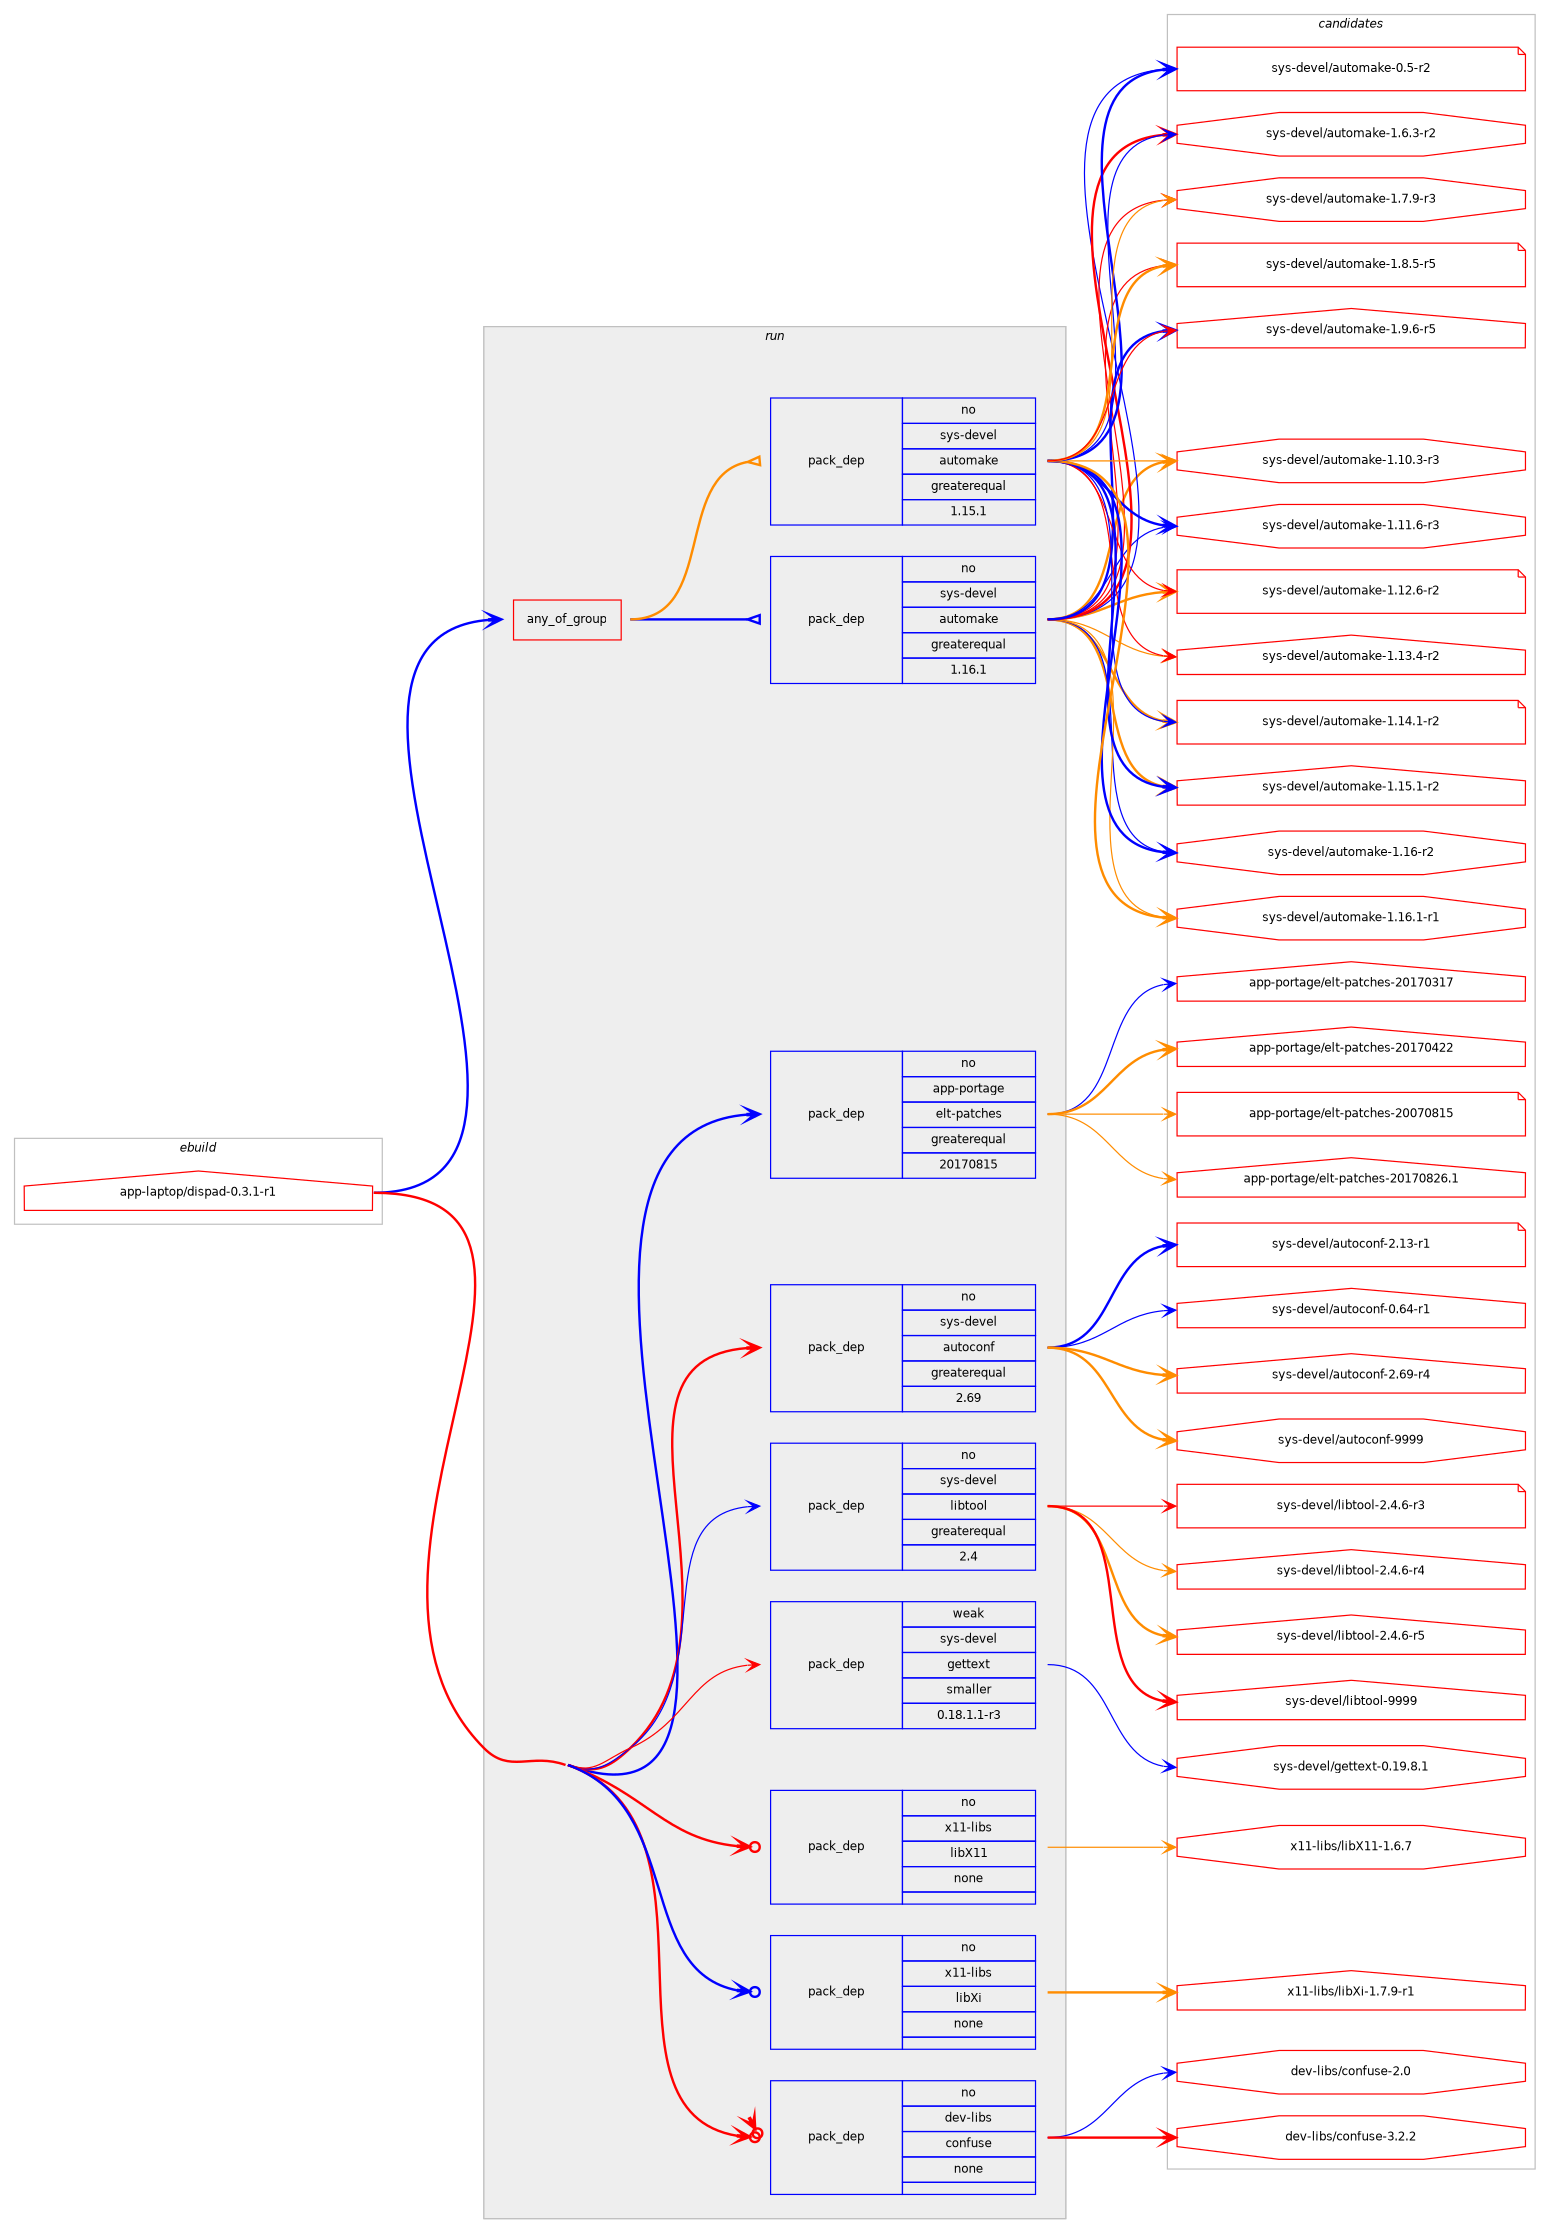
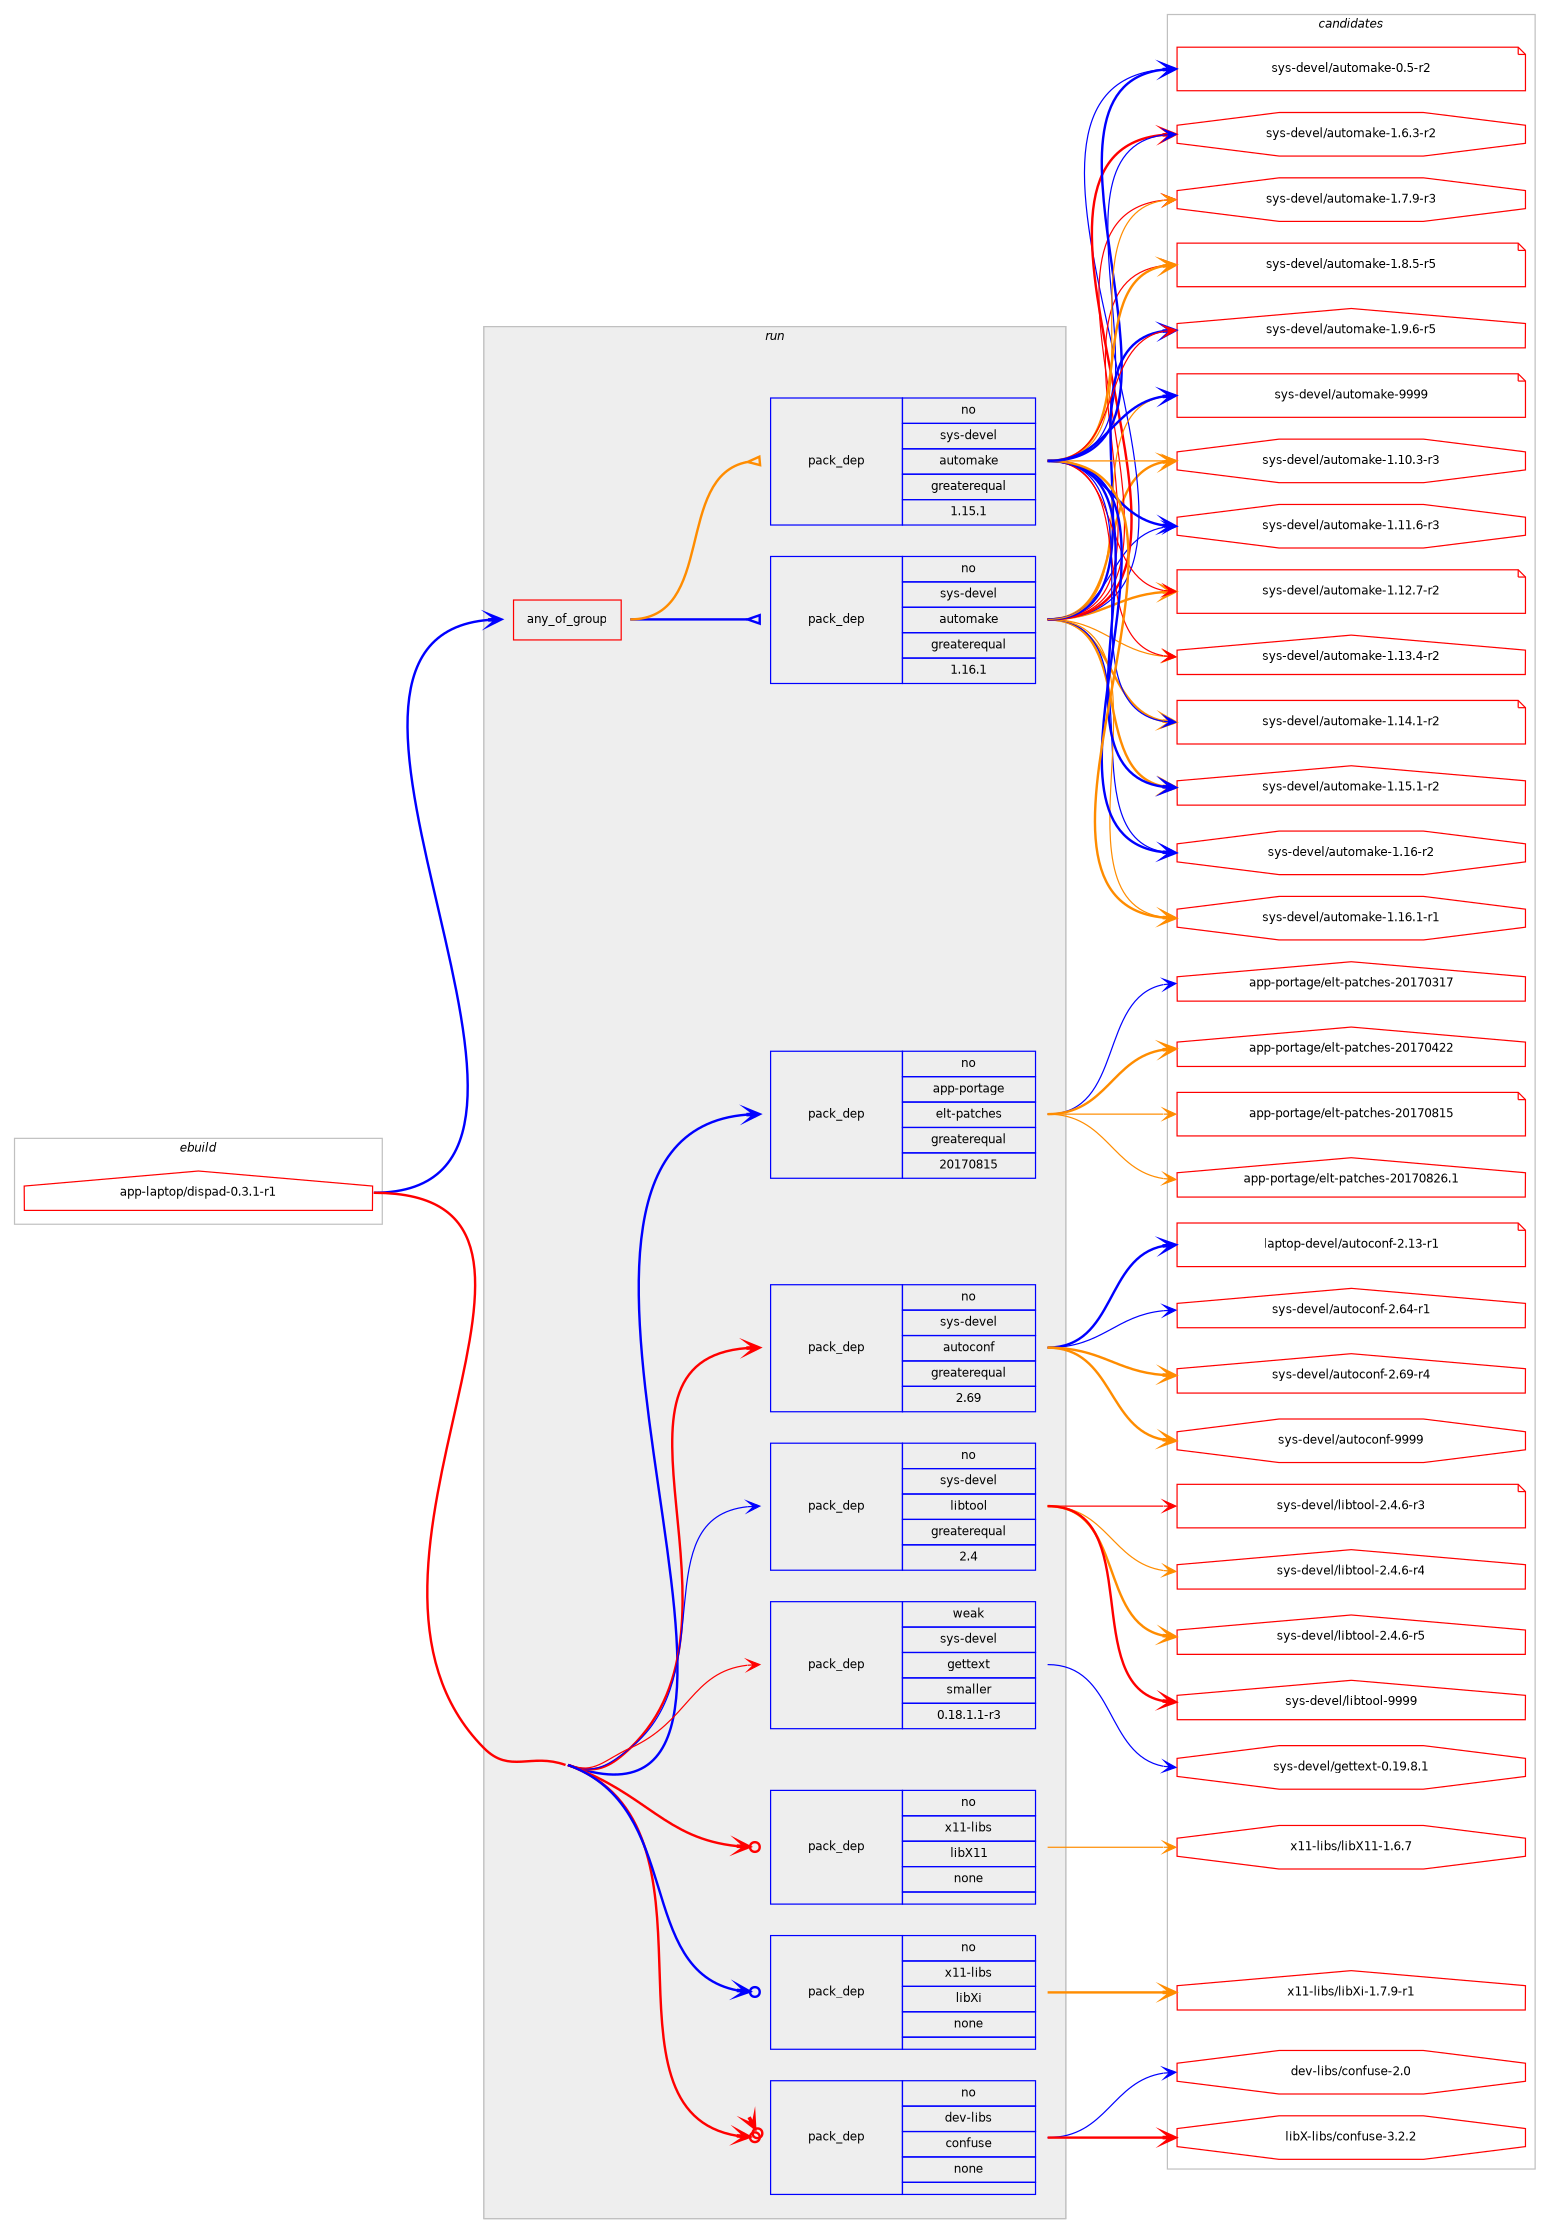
node "sys-devel/automake-9999": added
node "sys-devel/automake-1.12.6-r2": label "sys-devel/automake-1.12.6-r2" -> "sys-devel/automake-1.12.7-r2"
node "app-portage/elt-patches-20070815": label "app-portage/elt-patches-20070815" -> "app-portage/elt-patches-20170815"
node "sys-devel/autoconf-2.13-r1": label "sys-devel/autoconf-2.13-r1" -> "laptop-devel/autoconf-2.13-r1"
node "sys-devel/autoconf-0.64-r1": label "sys-devel/autoconf-0.64-r1" -> "sys-devel/autoconf-2.64-r1"
node "dev-libs/confuse-3.2.2": label "dev-libs/confuse-3.2.2" -> "libX-libs/confuse-3.2.2"
